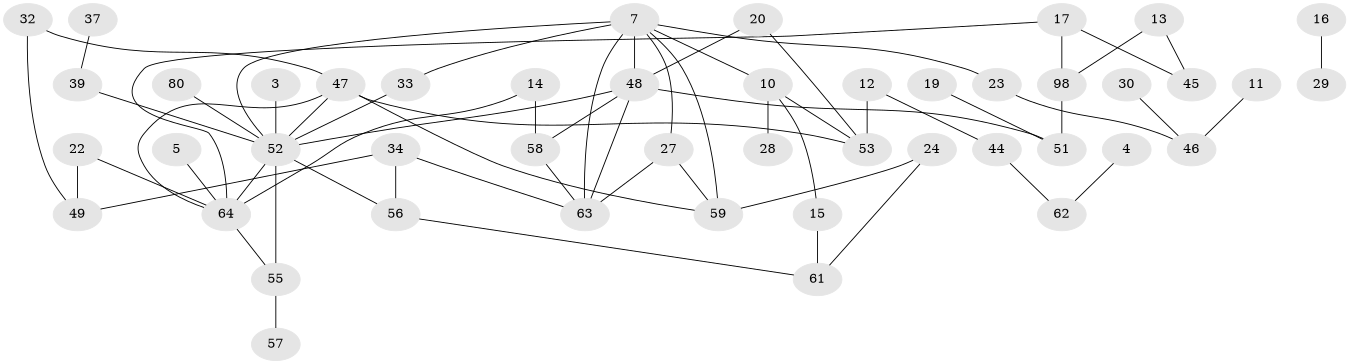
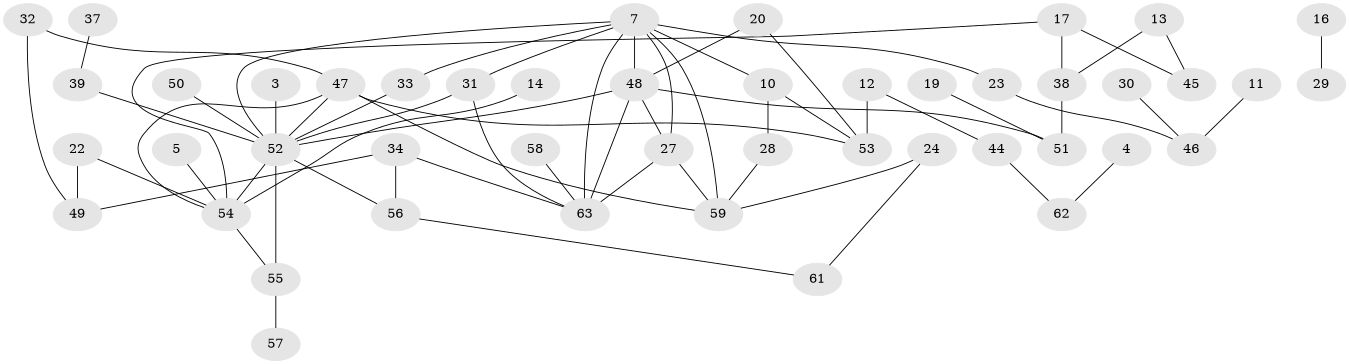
node "80": label "80" -> "50"
node "31": added
node "98": label "98" -> "38"
edge "14" -- "58": removed
edge "48" -- "58": now "48" -- "27"
edge "28" -- "59": added
node "64": label "64" -> "54"
node "15": removed
